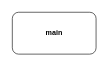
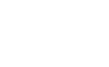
node "main": removed
